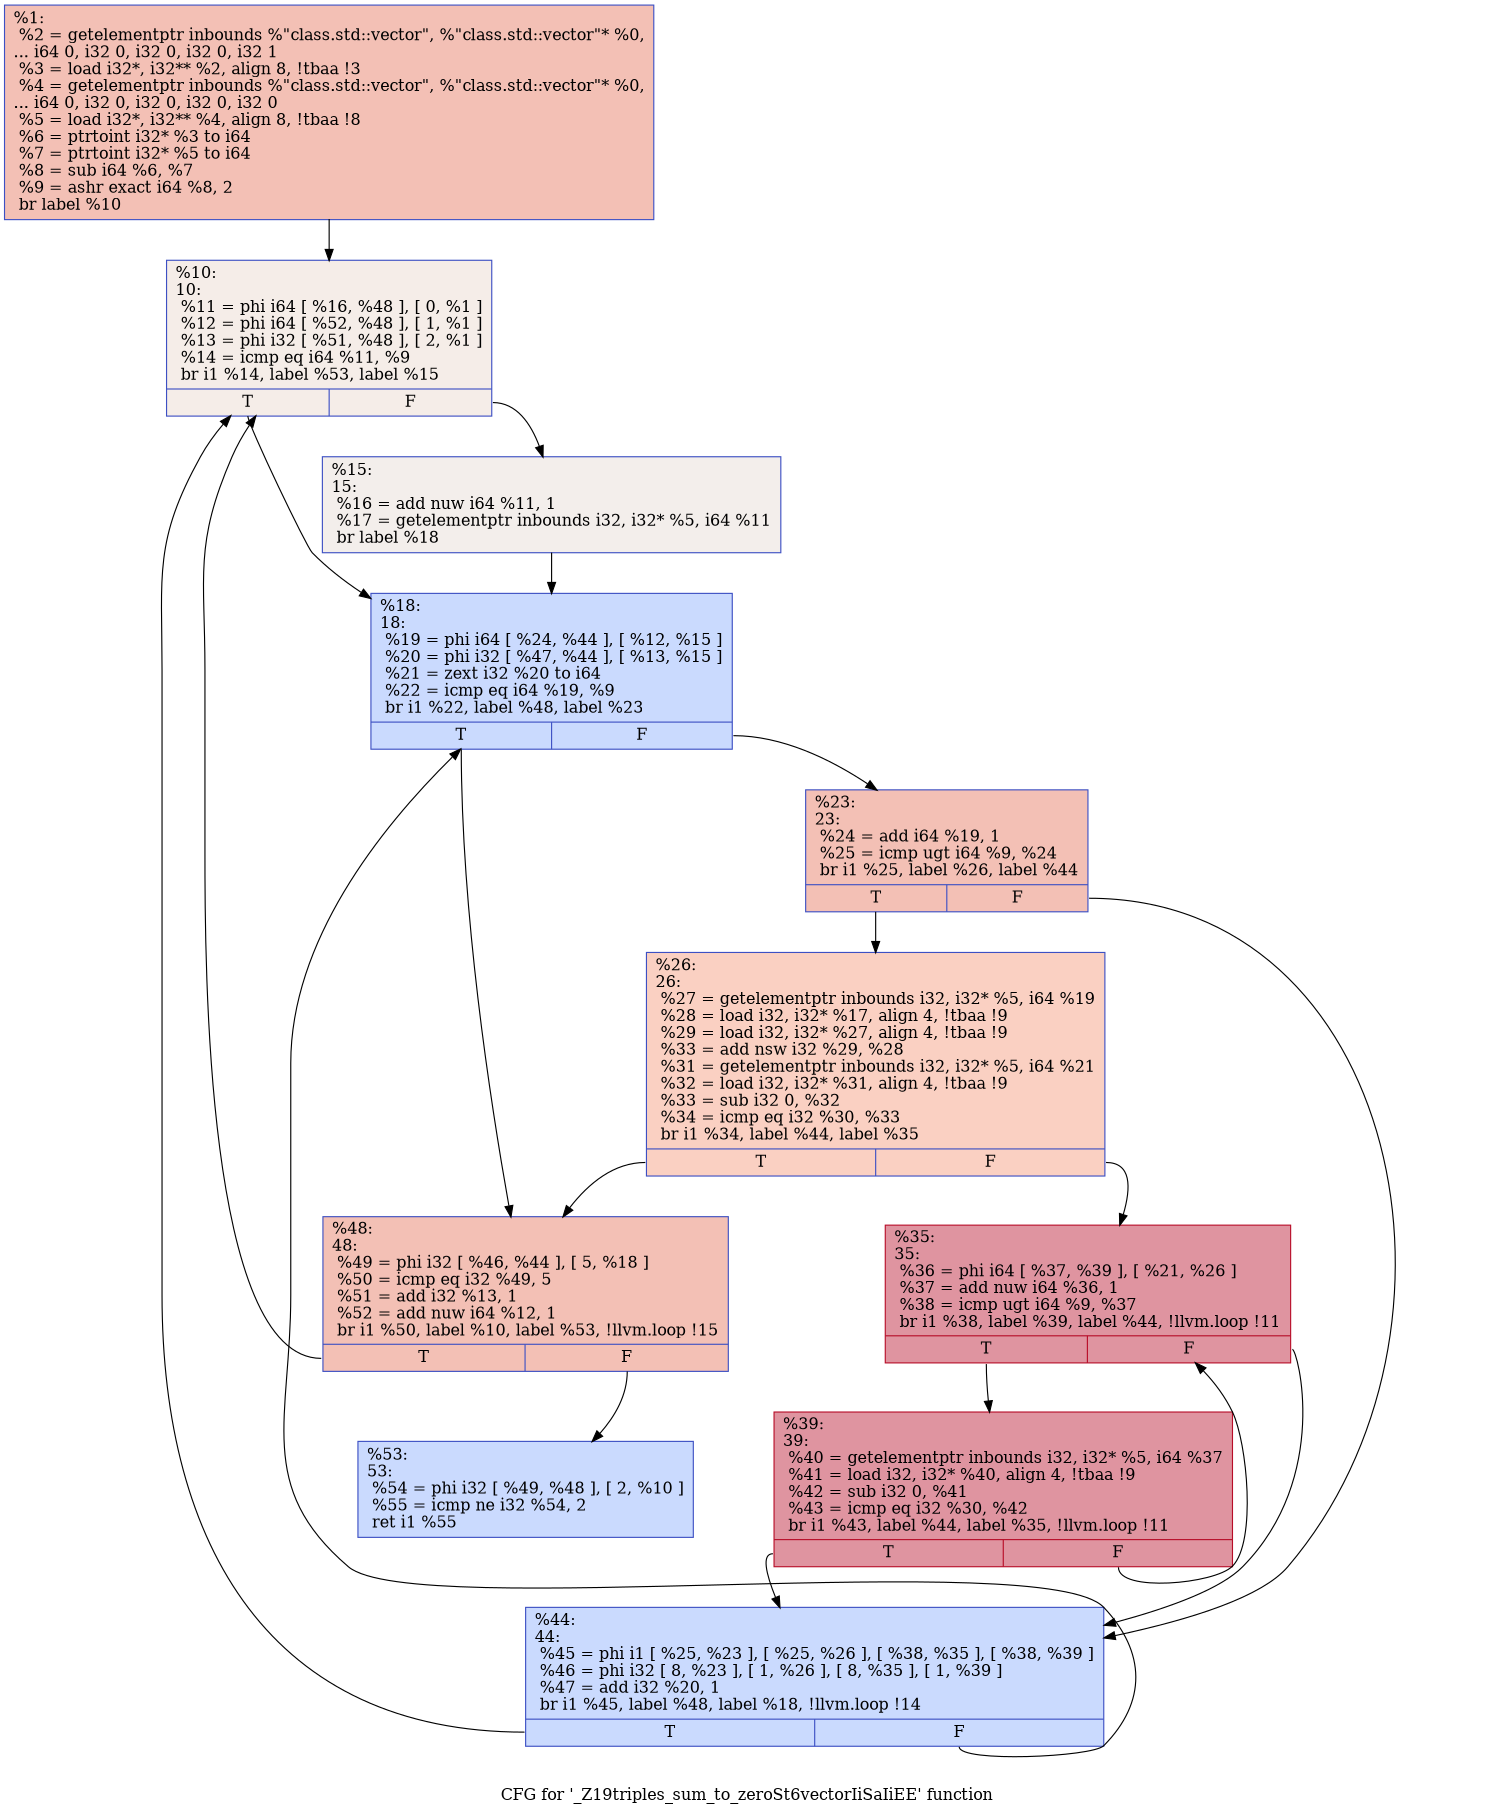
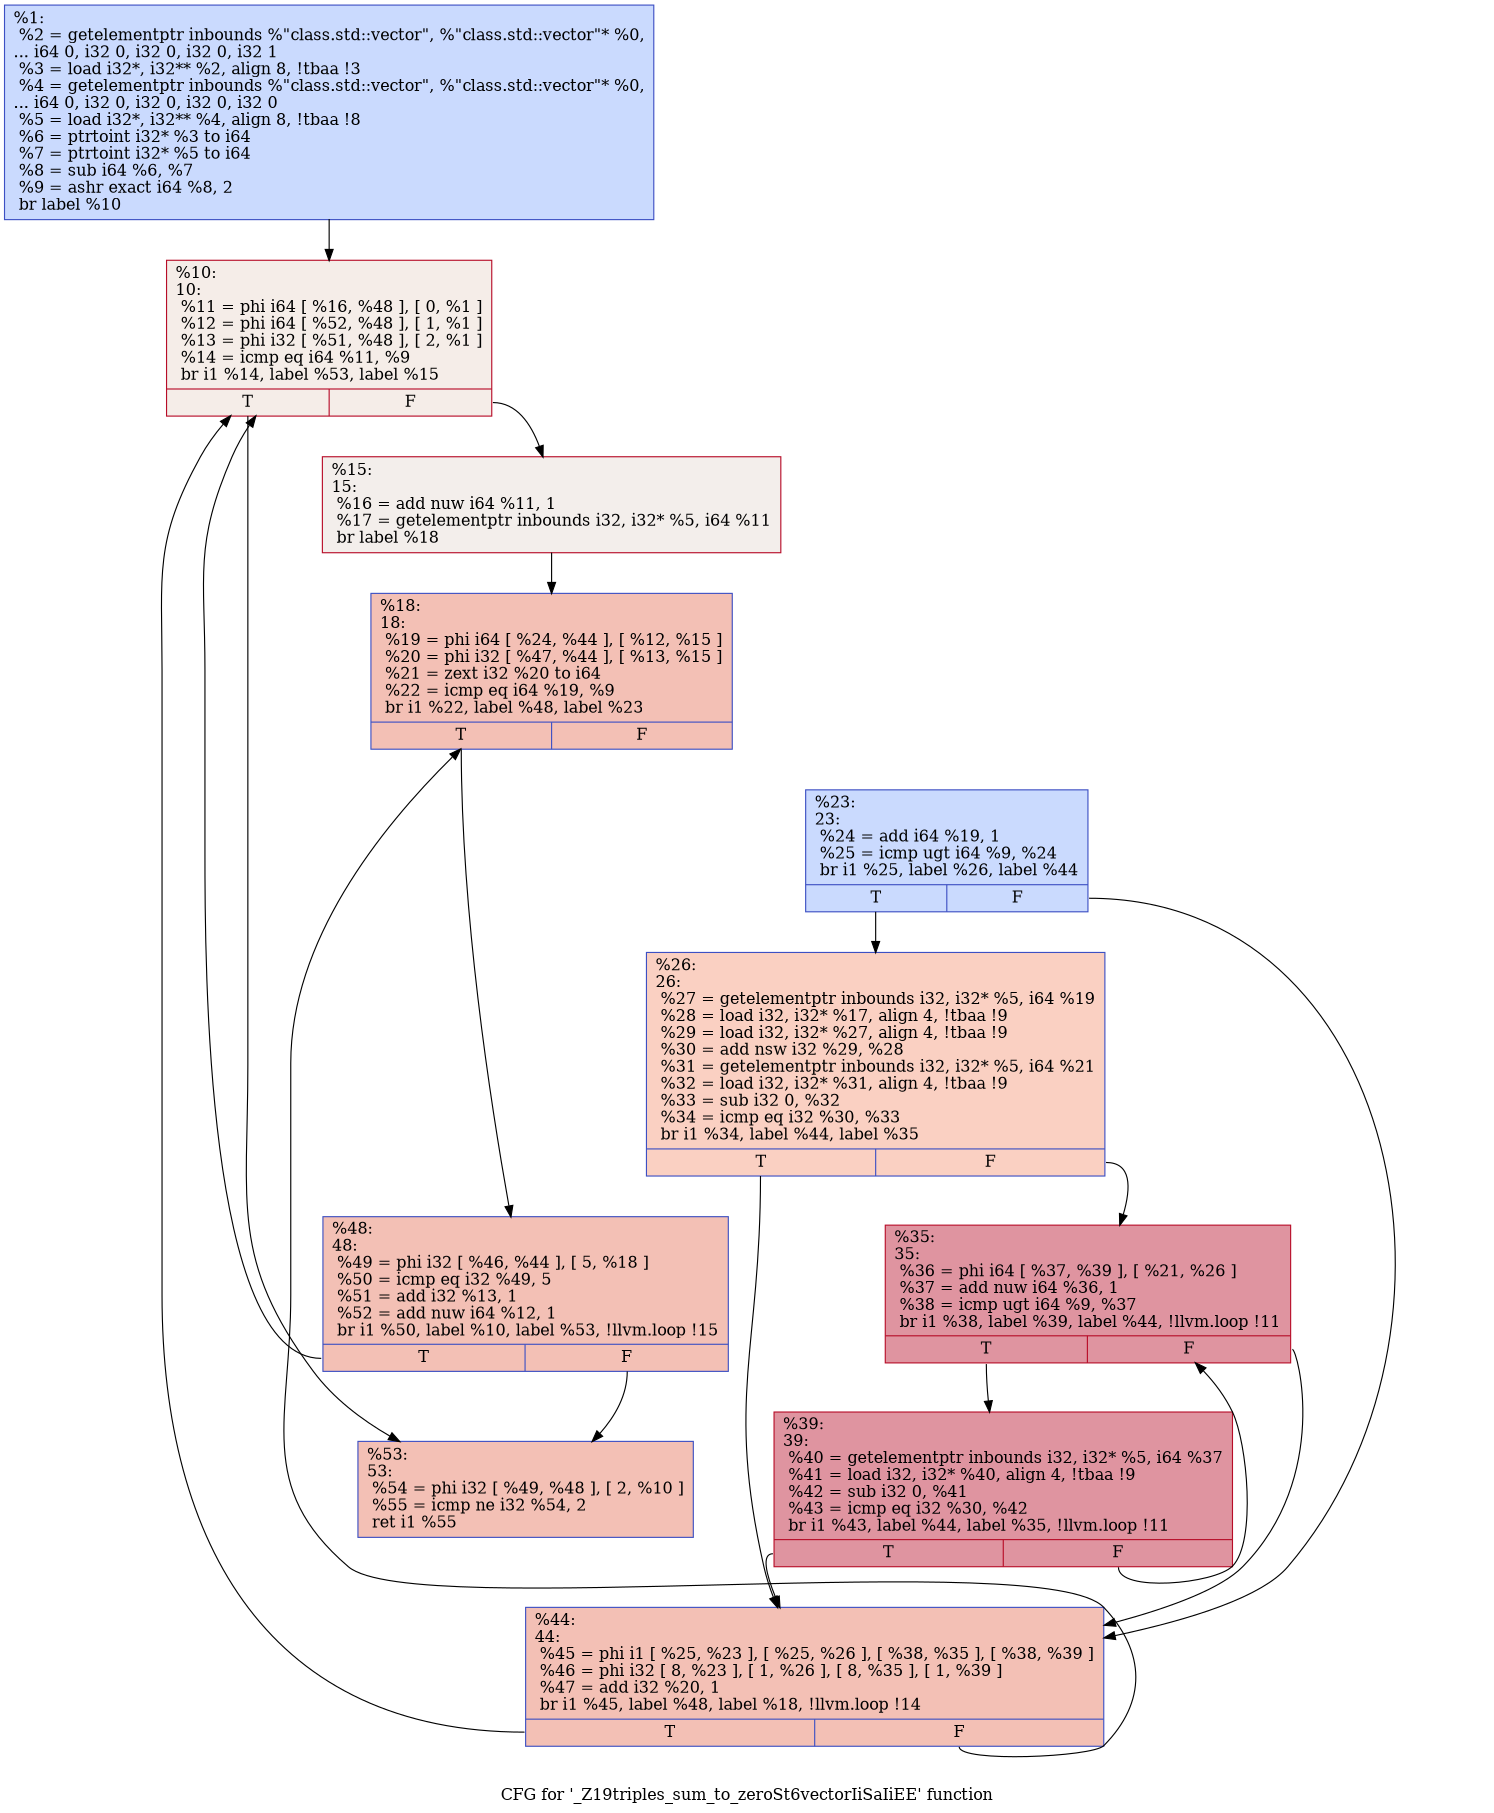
node "%1:": fillcolor #e5705870 -> #88abfd70
node "%10:": color #3d50c3ff -> #b70d28ff
node "%15:": color #3d50c3ff -> #b70d28ff
edge "%10:" -> "%18:": now "%10:" -> "%53:"
node "%18:": fillcolor #88abfd70 -> #e5705870
edge "%18:" -> "%23:": removed
node "%23:": fillcolor #e5705870 -> #88abfd70
node "%26:": text "%33 = add nsw i32 %29, %28" -> "%30 = add nsw i32 %29, %28"
edge "%26:" -> "%48:": now "%26:" -> "%44:"
node "%53:": fillcolor #88abfd70 -> #e5705870
node "%44:": fillcolor #88abfd70 -> #e5705870
